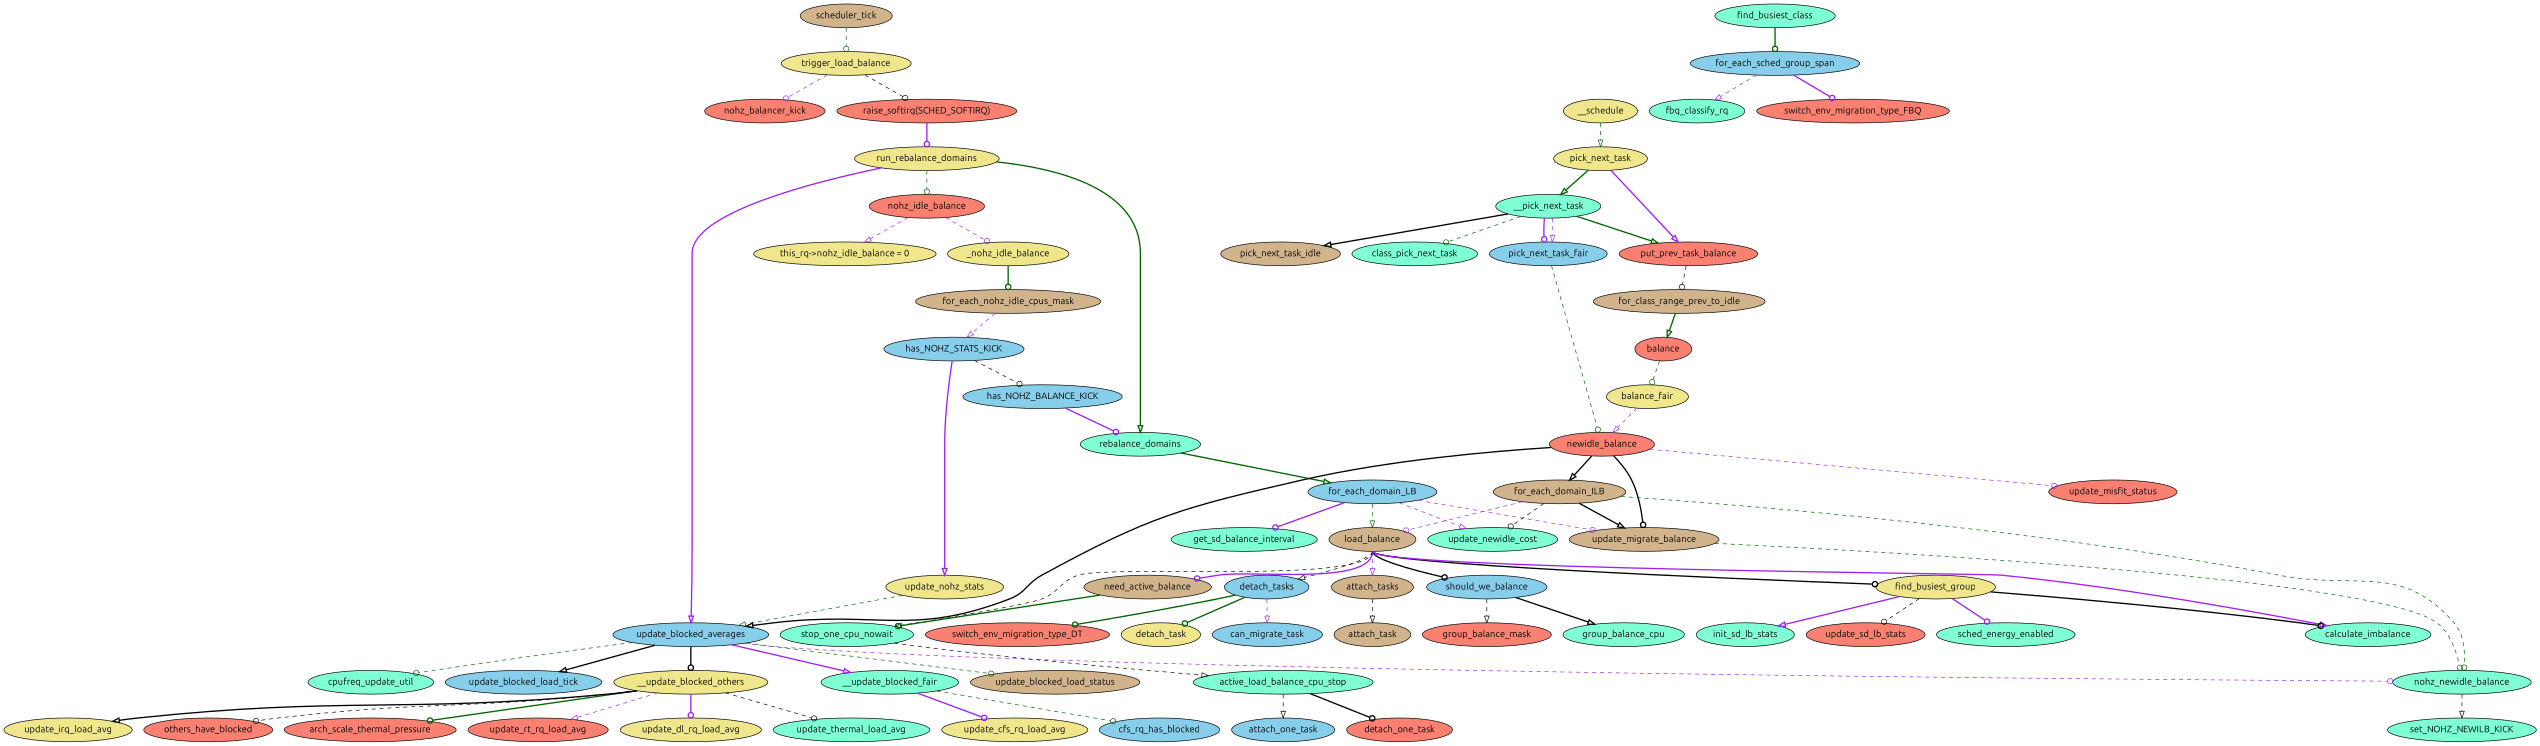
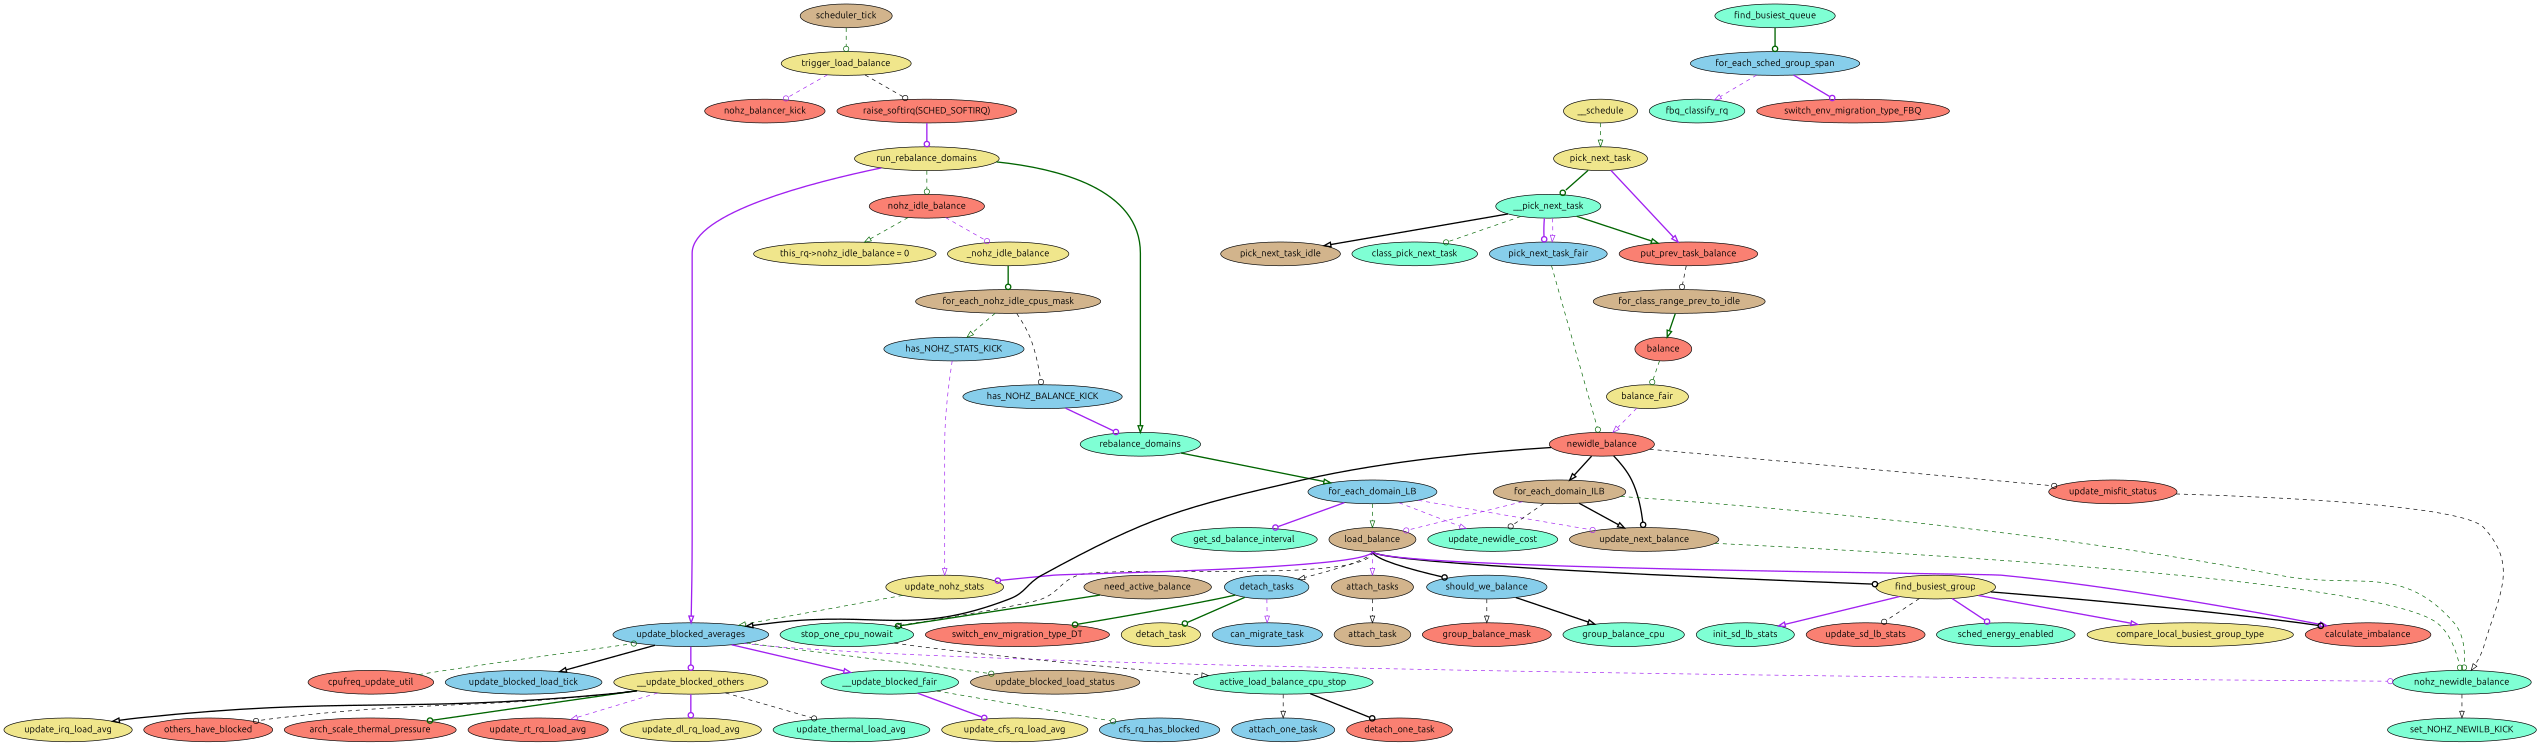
node "find_busiest_class": label "find_busiest_class" -> "find_busiest_queue"
edge "pick_next_task" -> "__pick_next_task": arrowhead onormal -> odot
edge "nohz_idle_balance" -> "this_rq->nohz_idle_balance = 0": color purple -> darkgreen
edge "for_each_nohz_idle_cpus_mask" -> "has_NOHZ_STATS_KICK": color purple -> darkgreen
edge "has_NOHZ_STATS_KICK" -> "has_NOHZ_BALANCE_KICK": now "for_each_nohz_idle_cpus_mask" -> "has_NOHZ_BALANCE_KICK"
edge "has_NOHZ_STATS_KICK" -> "update_nohz_stats": style bold -> dashed
edge "newidle_balance" -> "update_misfit_status": color purple -> black
edge "update_misfit_status" -> "nohz_newidle_balance": added
node "update_migrate_balance": label "update_migrate_balance" -> "update_next_balance"
edge "load_balance" -> "need_active_balance": now "load_balance" -> "update_nohz_stats"
node "compare_local_busiest_group_type": added
node "calculate_imbalance": fillcolor aquamarine -> salmon
edge "update_blocked_averages" -> "__update_blocked_others": color black -> purple
edge "update_blocked_averages" -> "cpufreq_update_util": reversed
node "cpufreq_update_util": fillcolor aquamarine -> salmon
